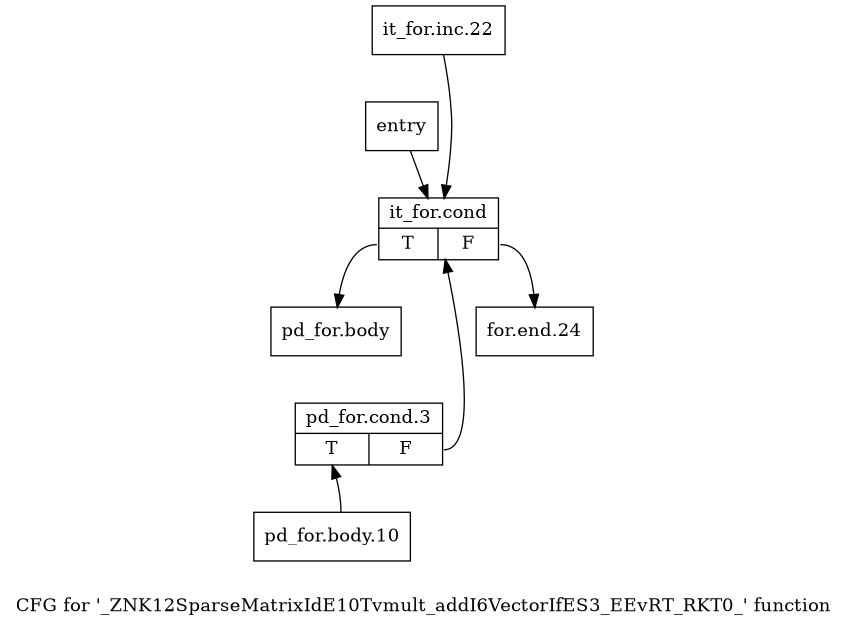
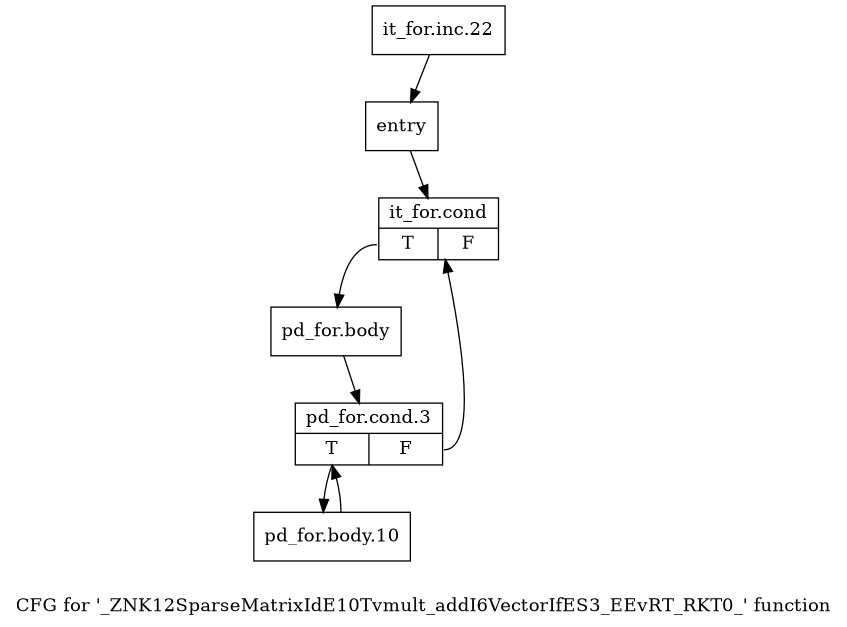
edge "it_for.inc.22" -> "it_for.cond": now "it_for.inc.22" -> "entry"
node "for.end.24": removed
edge "pd_for.body" -> "pd_for.cond.3": added
edge "pd_for.cond.3" -> "pd_for.body.10": added
